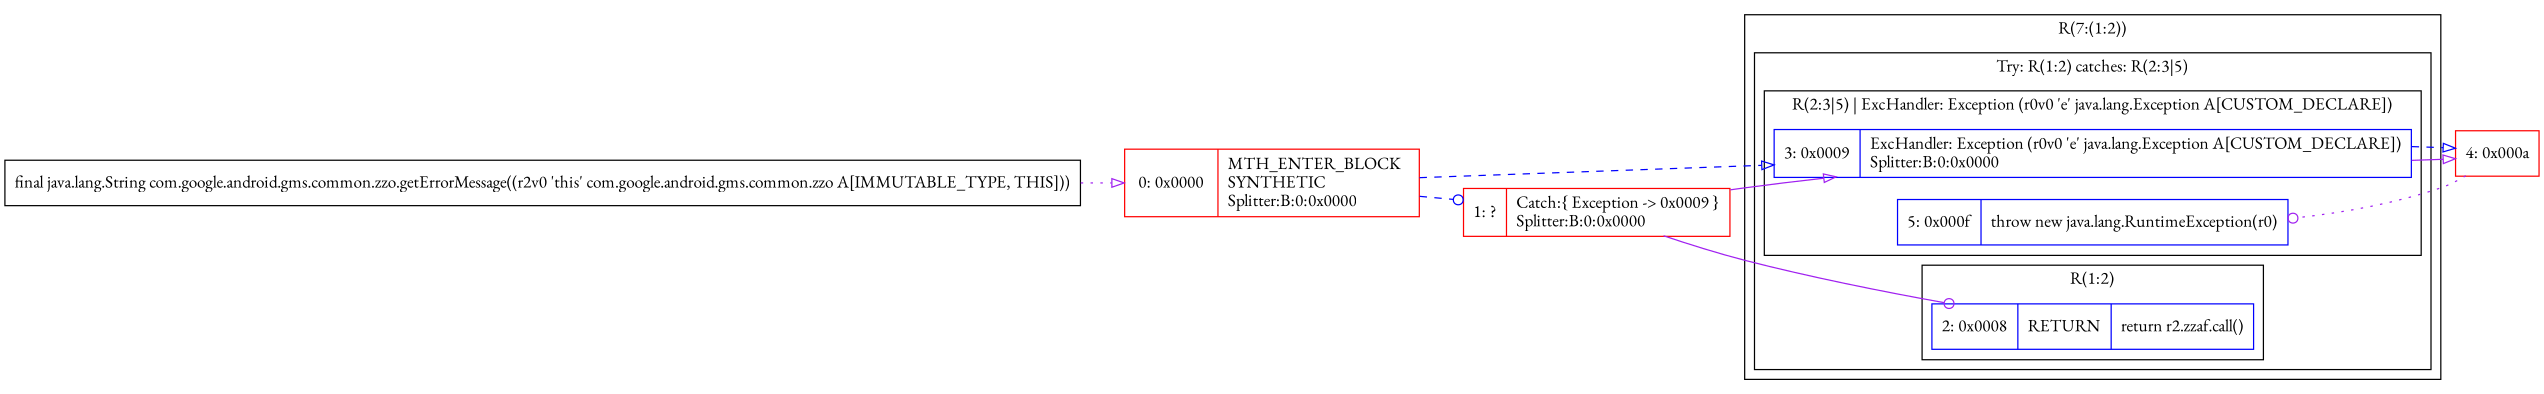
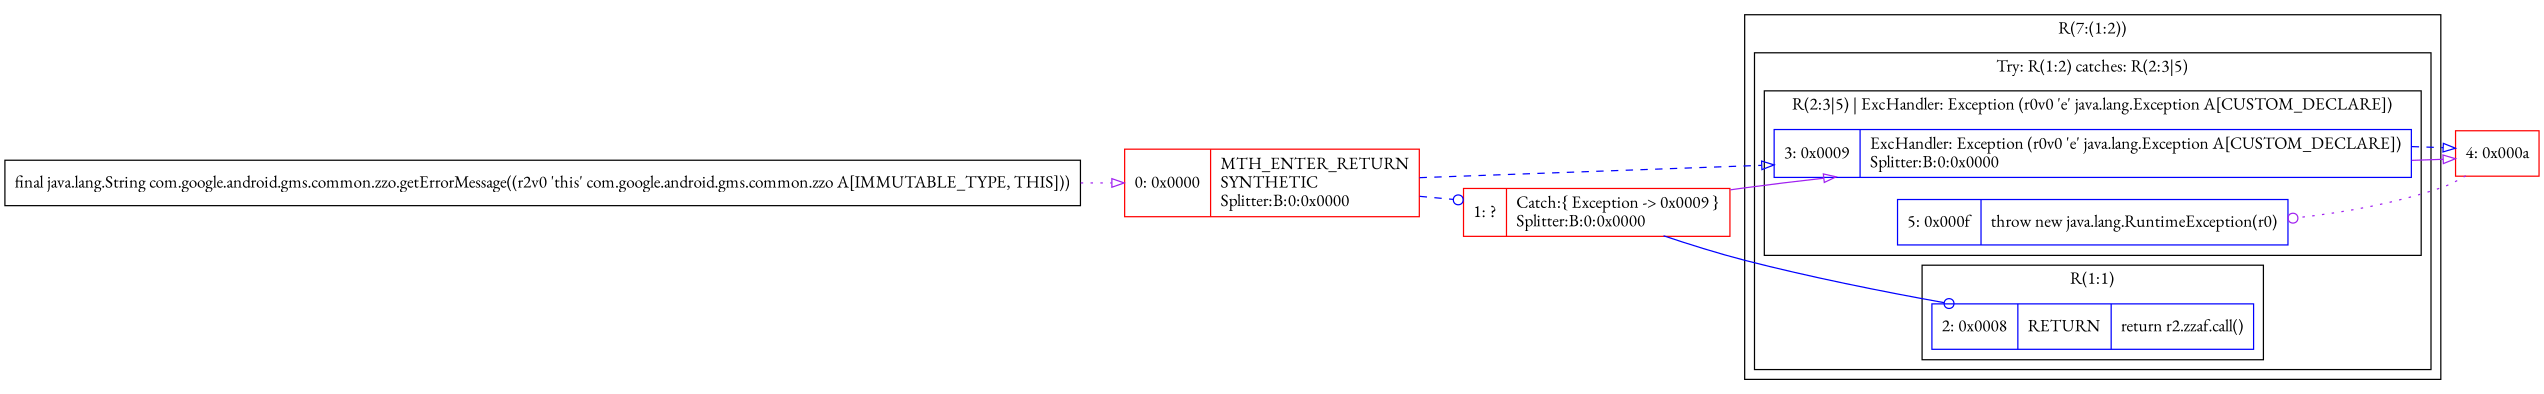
node "0: 0x0000": text "MTH_ENTER_BLOCK" -> "MTH_ENTER_RETURN"
edge "1: ?" -> "2: 0x0008": color purple -> blue
cluster "R(1:2)": label "R(1:2)" -> "R(1:1)"
